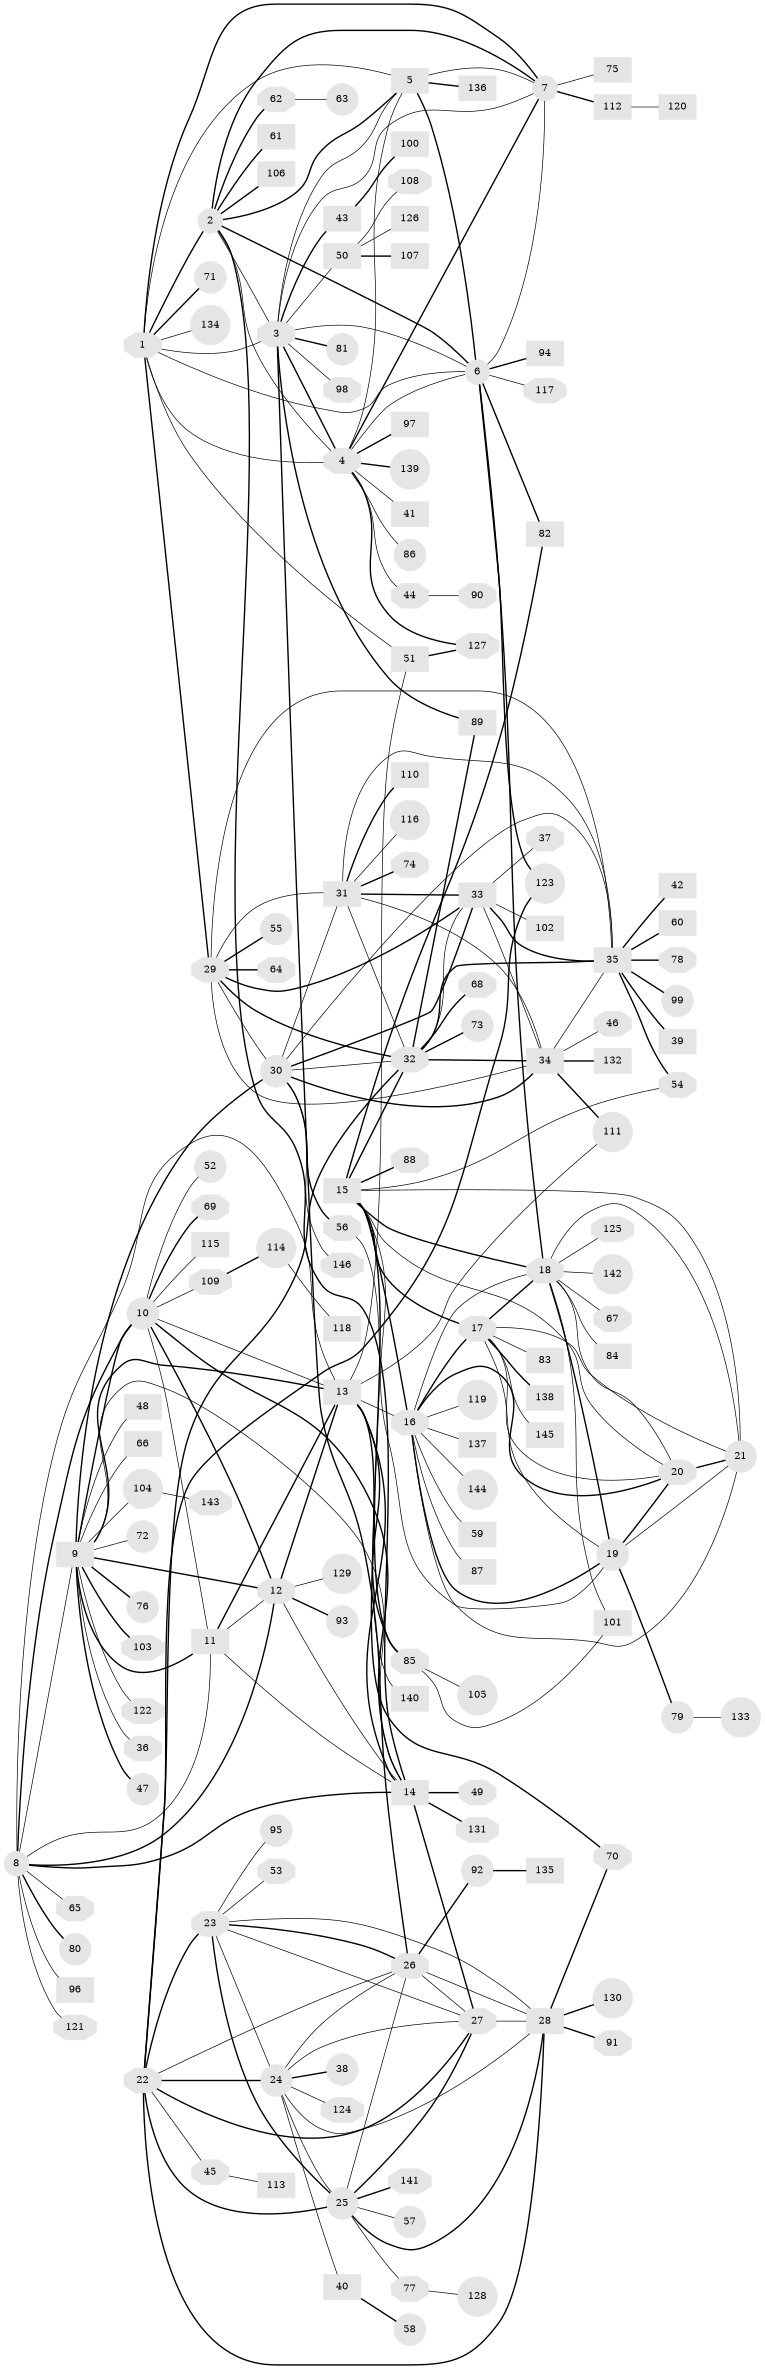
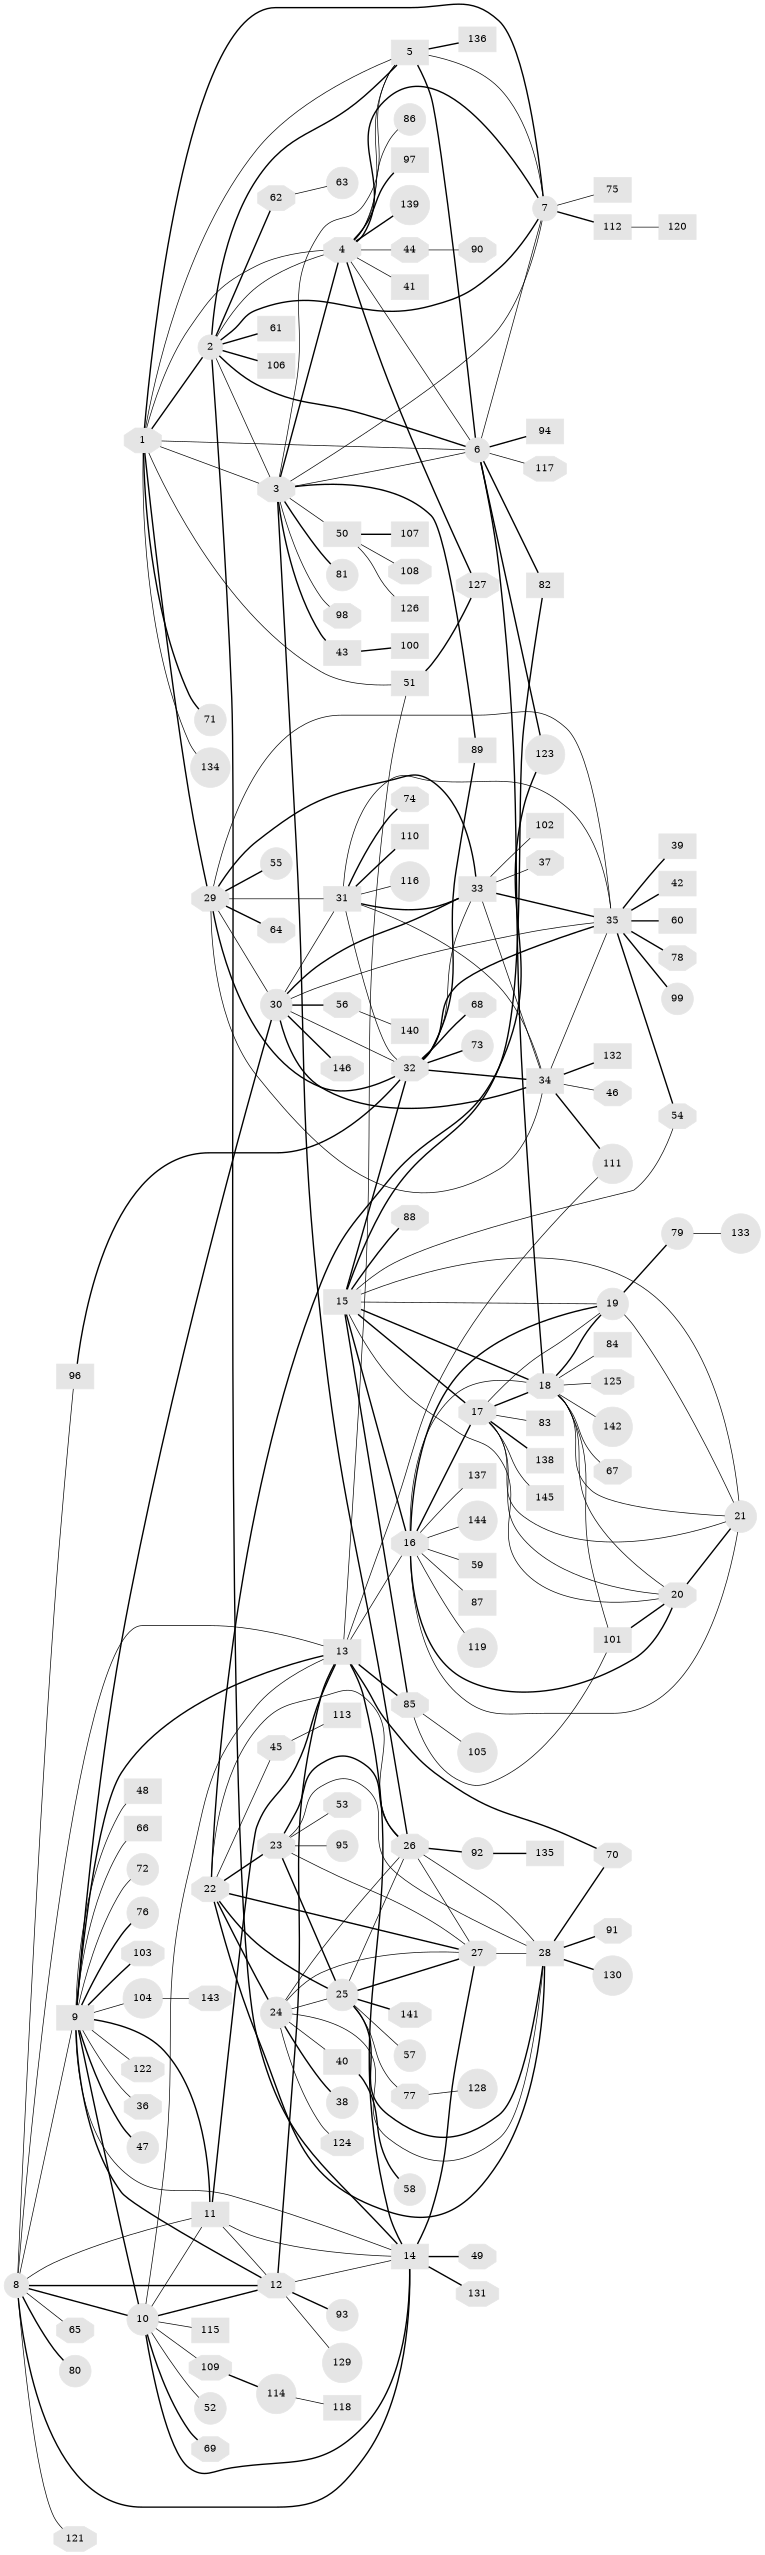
edge "30" -- "146": style solid -> bold
edge "32" -- "22": now "32" -- "96"
edge "20" -- "19": now "20" -- "101"
edge "23" -- "24": removed
